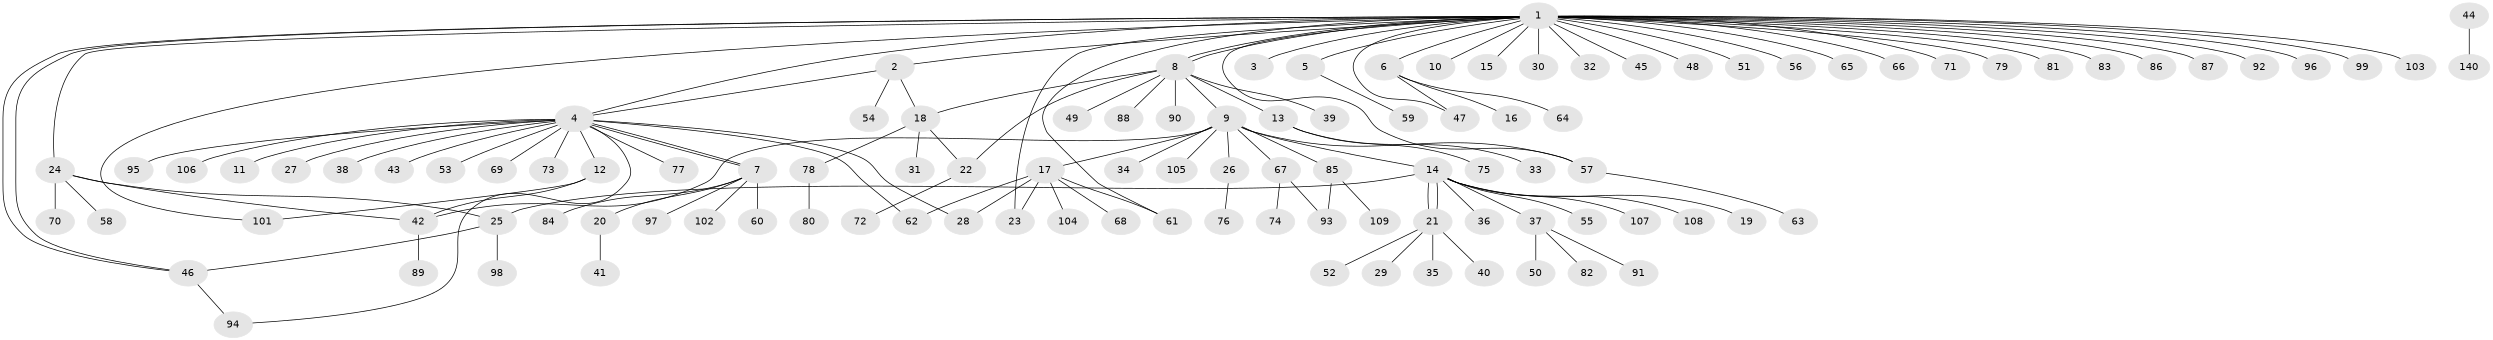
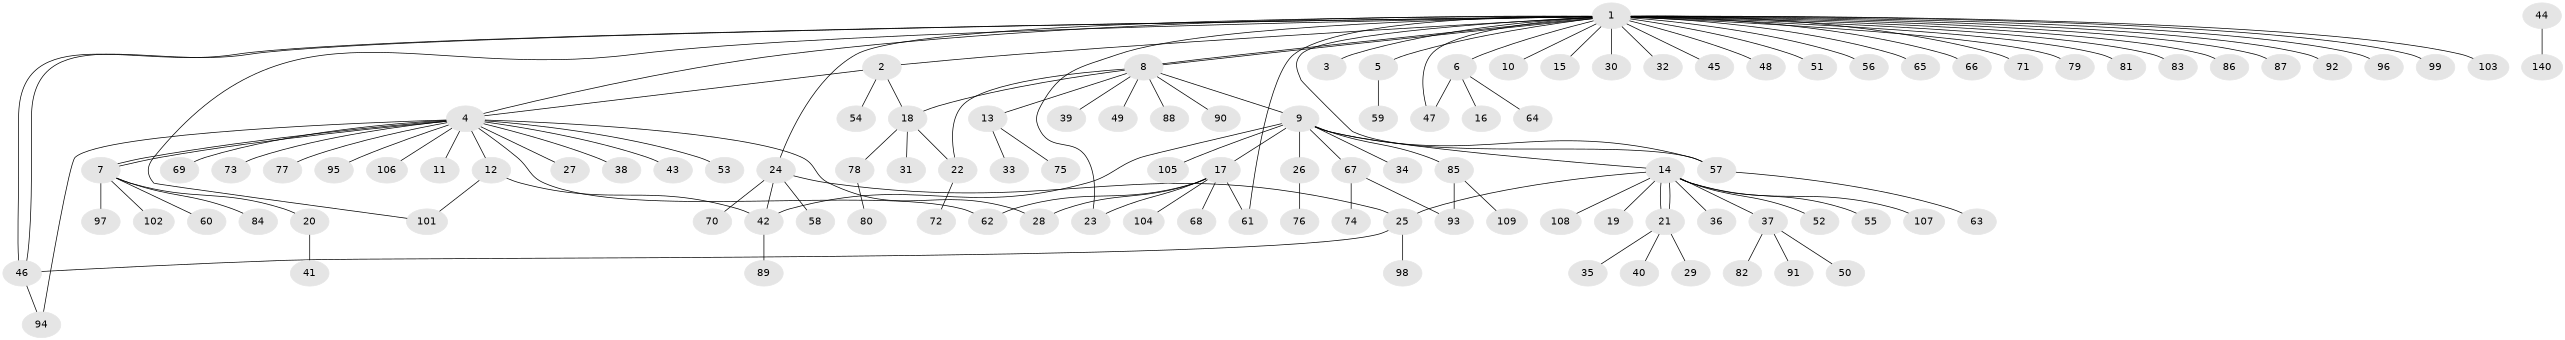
edge "21" -- "52": now "14" -- "52"
